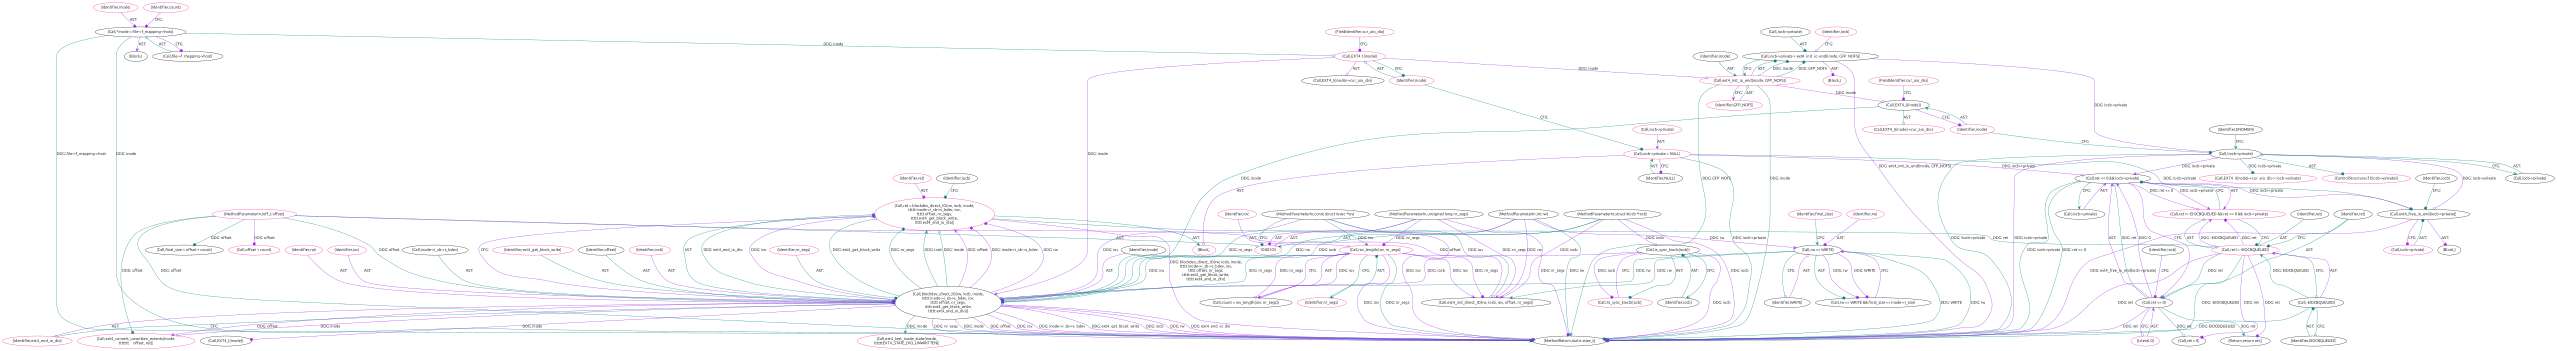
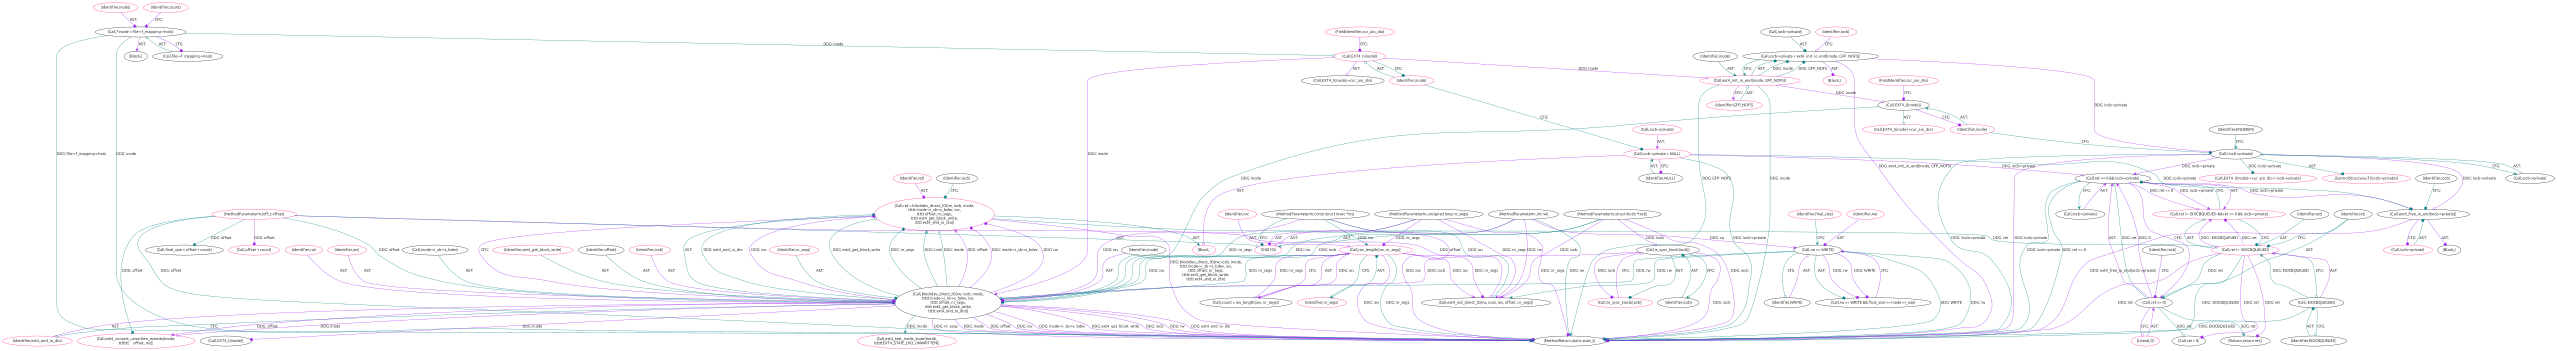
edge "(Call,ret <= 0)" -> "(MethodReturn,static ssize_t)": removed, label "DDG: ret"
